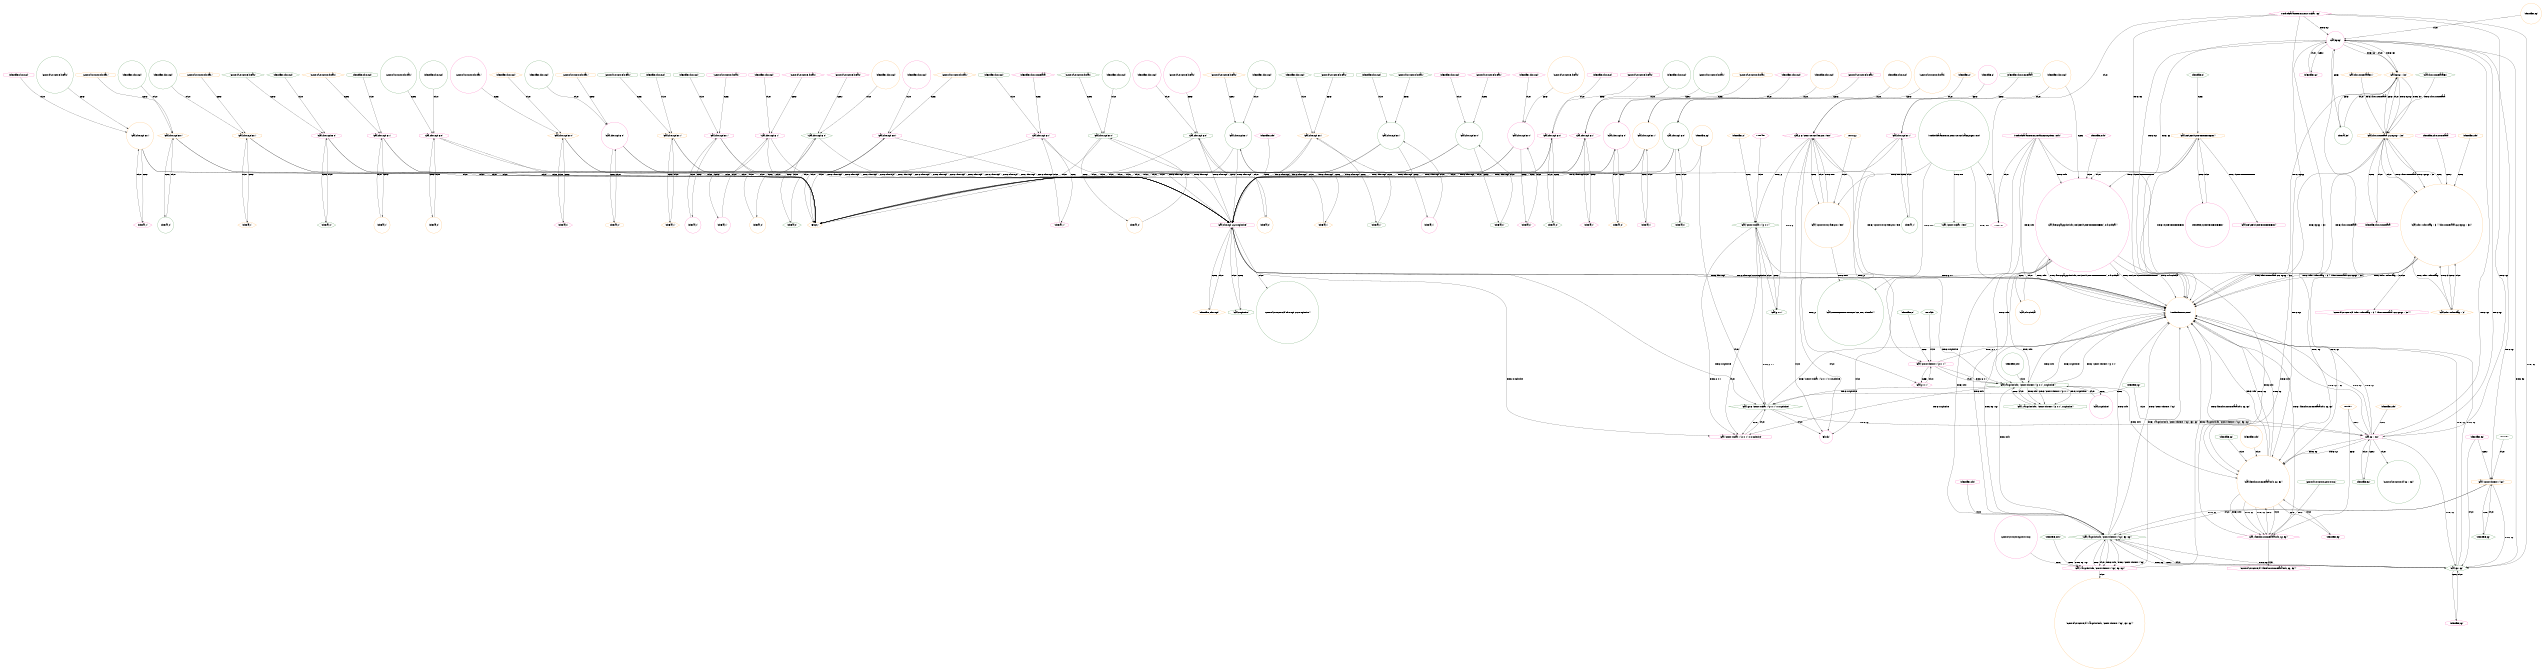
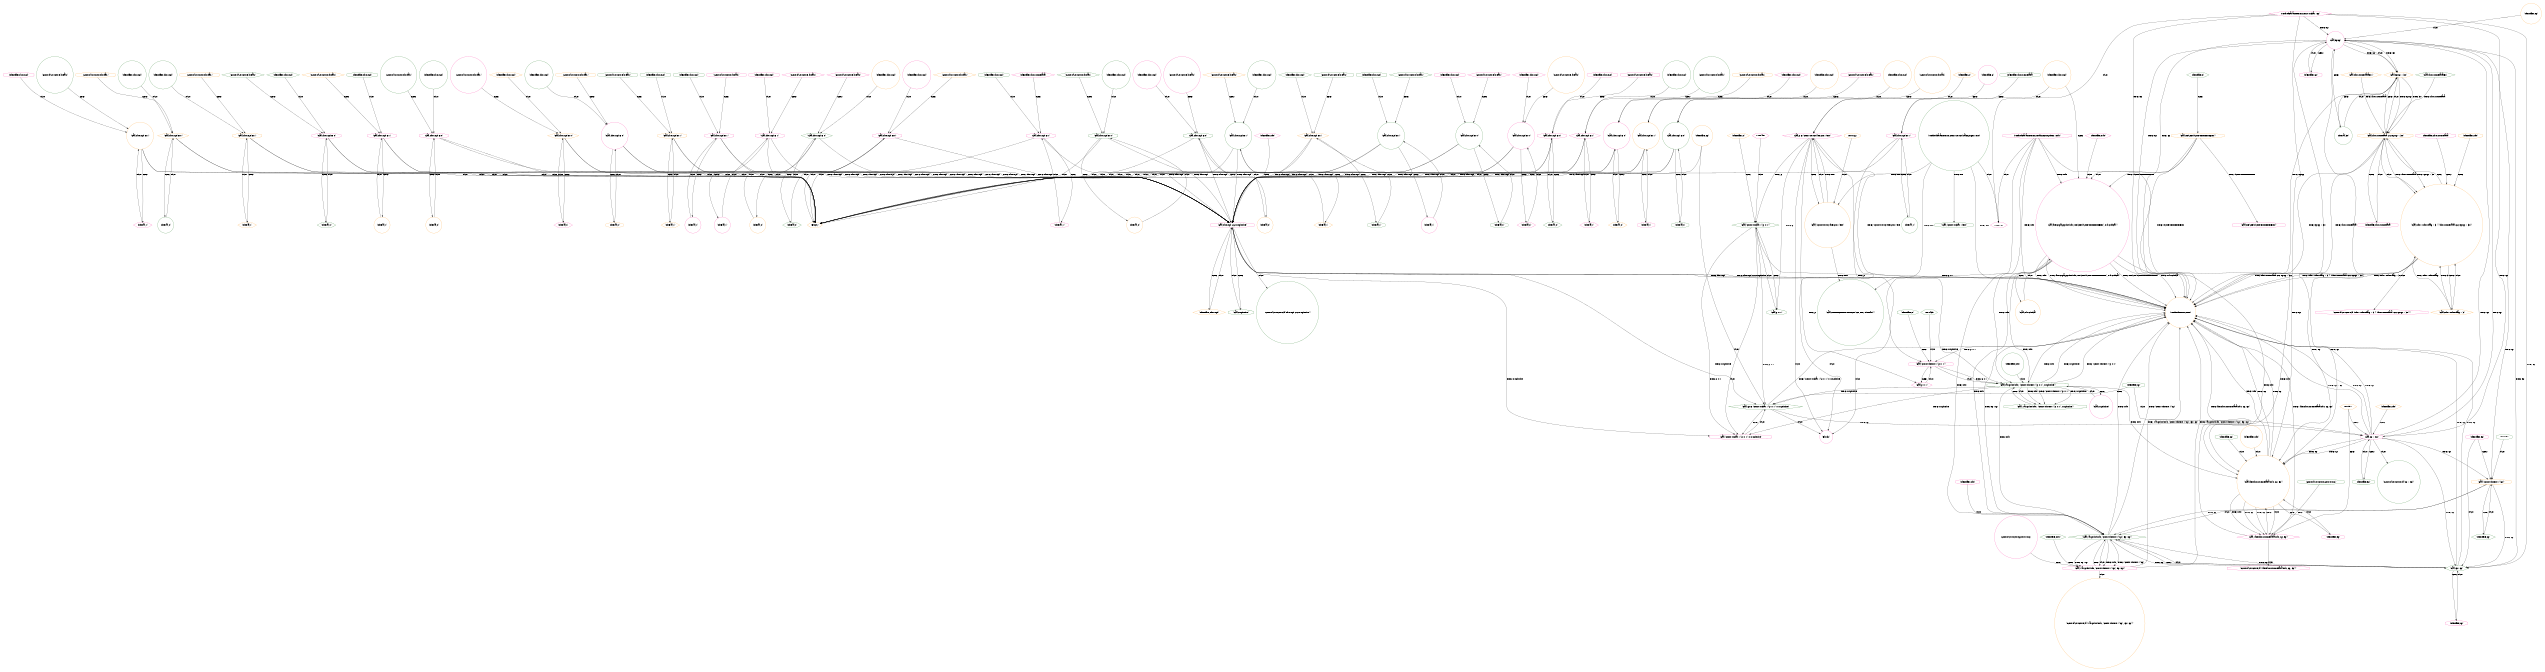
node "(Identifier,ISAKMP_NPTYPE_N)": removed
edge "(Call,(const uint8_t *)(p + 1))" -> "(MethodReturn,RET)": reversed
edge "(Call,cp < ep)" -> "(Call,(const uint8_t *)(cp))": added, label "DDG: cp"
